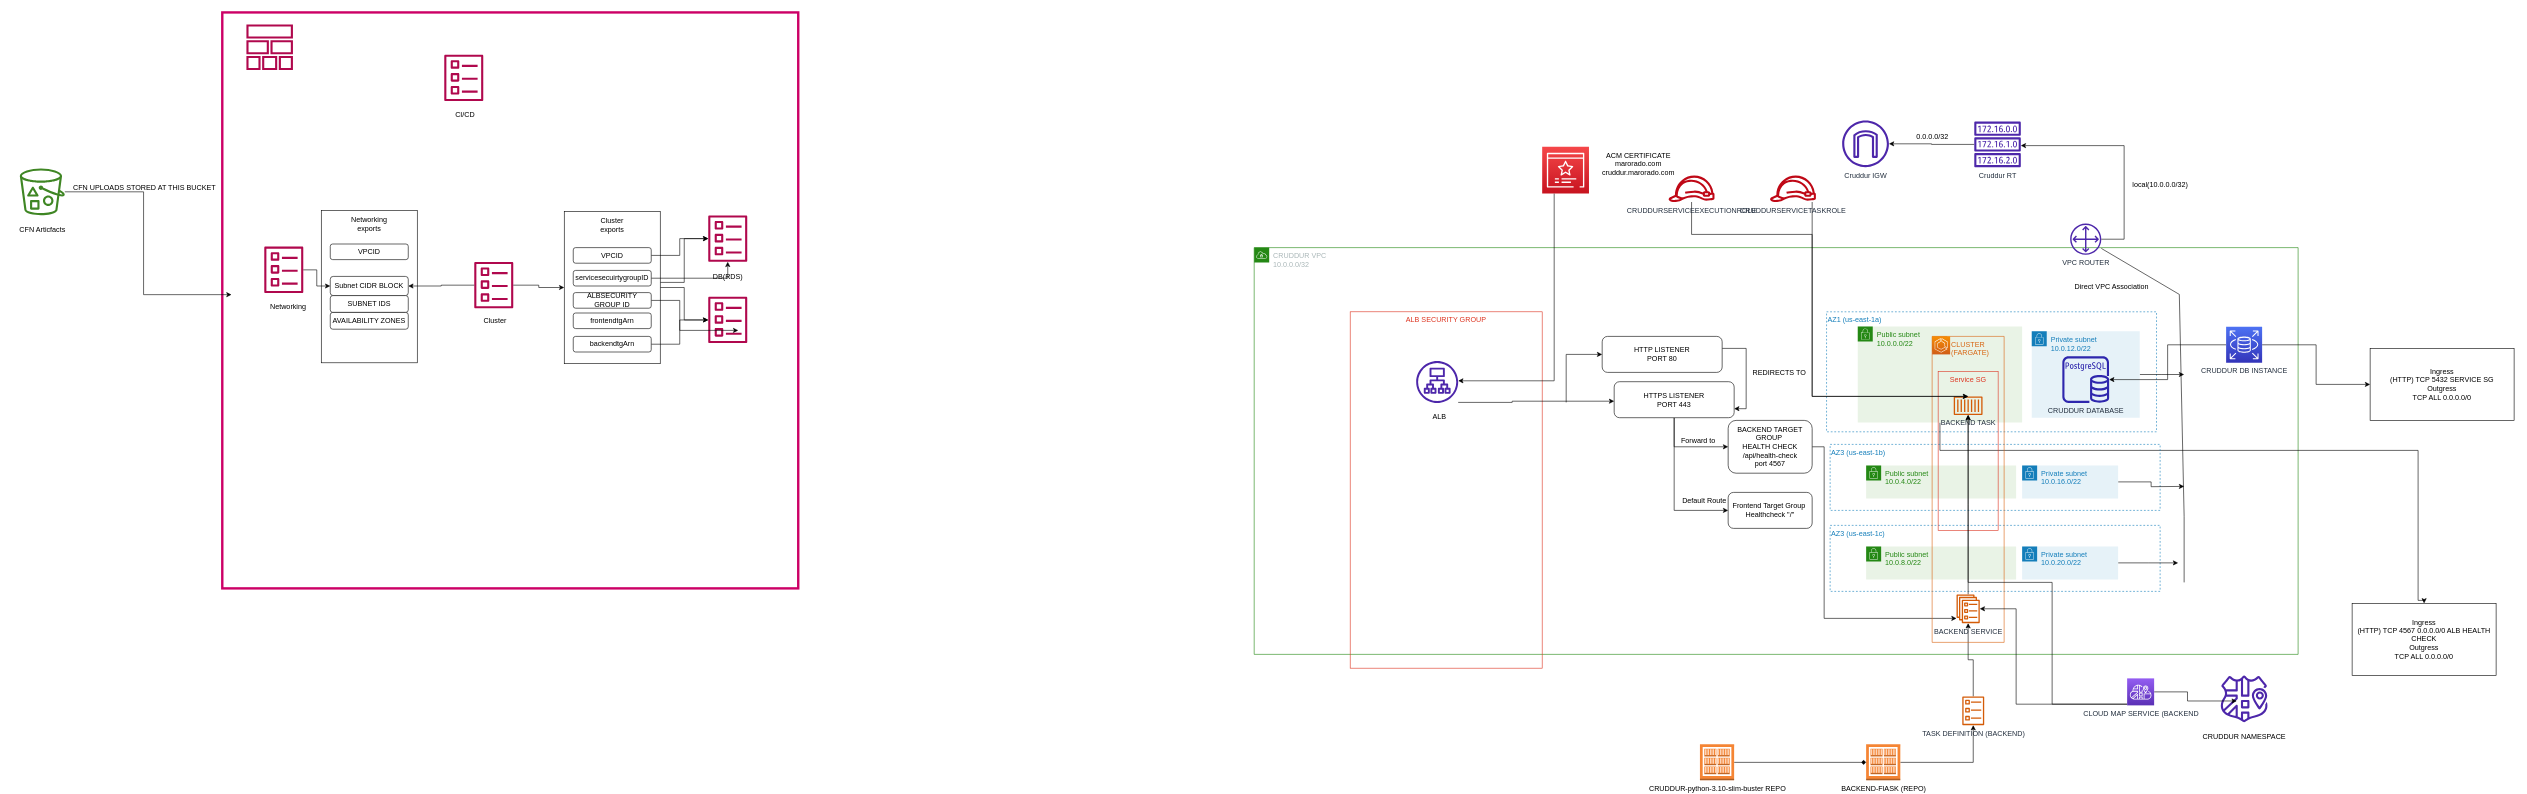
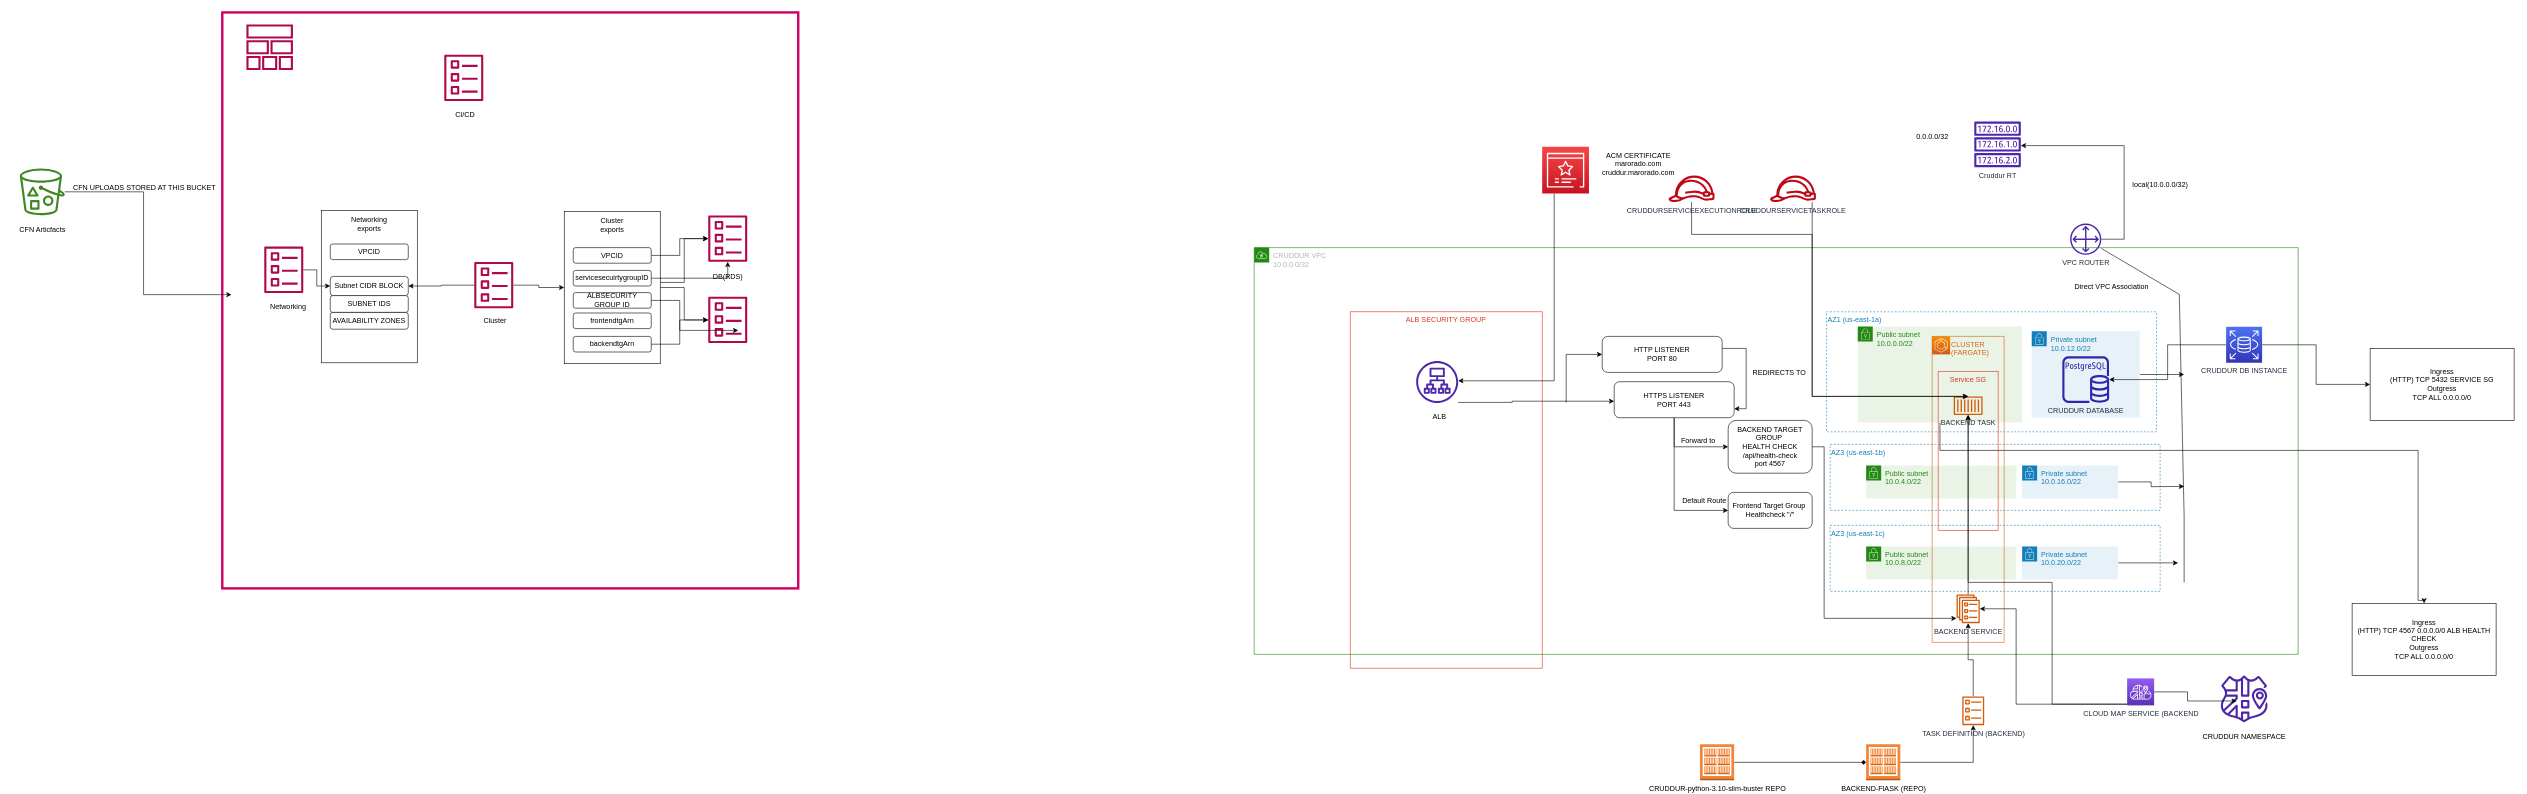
node "Cruddur IGW": removed
edge "Cruddur RT" -> "Cruddur IGW": removed
